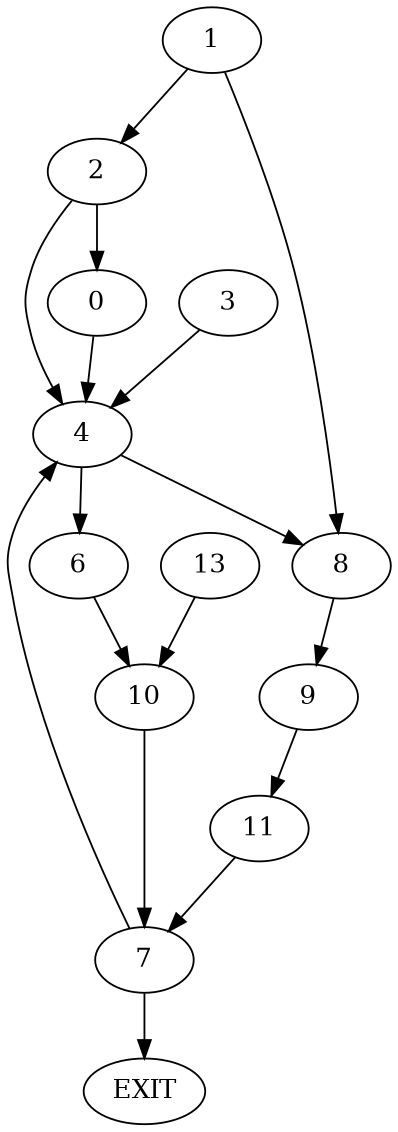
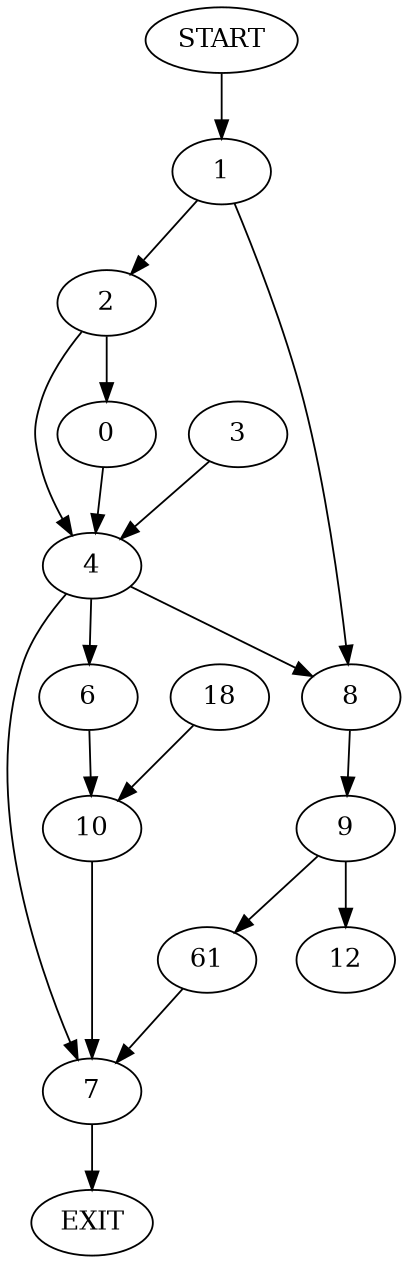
node "START": added
node "13": label "13" -> "18"
edge "7" -> "4": reversed
node "11": label "11" -> "61"
node "12": added
